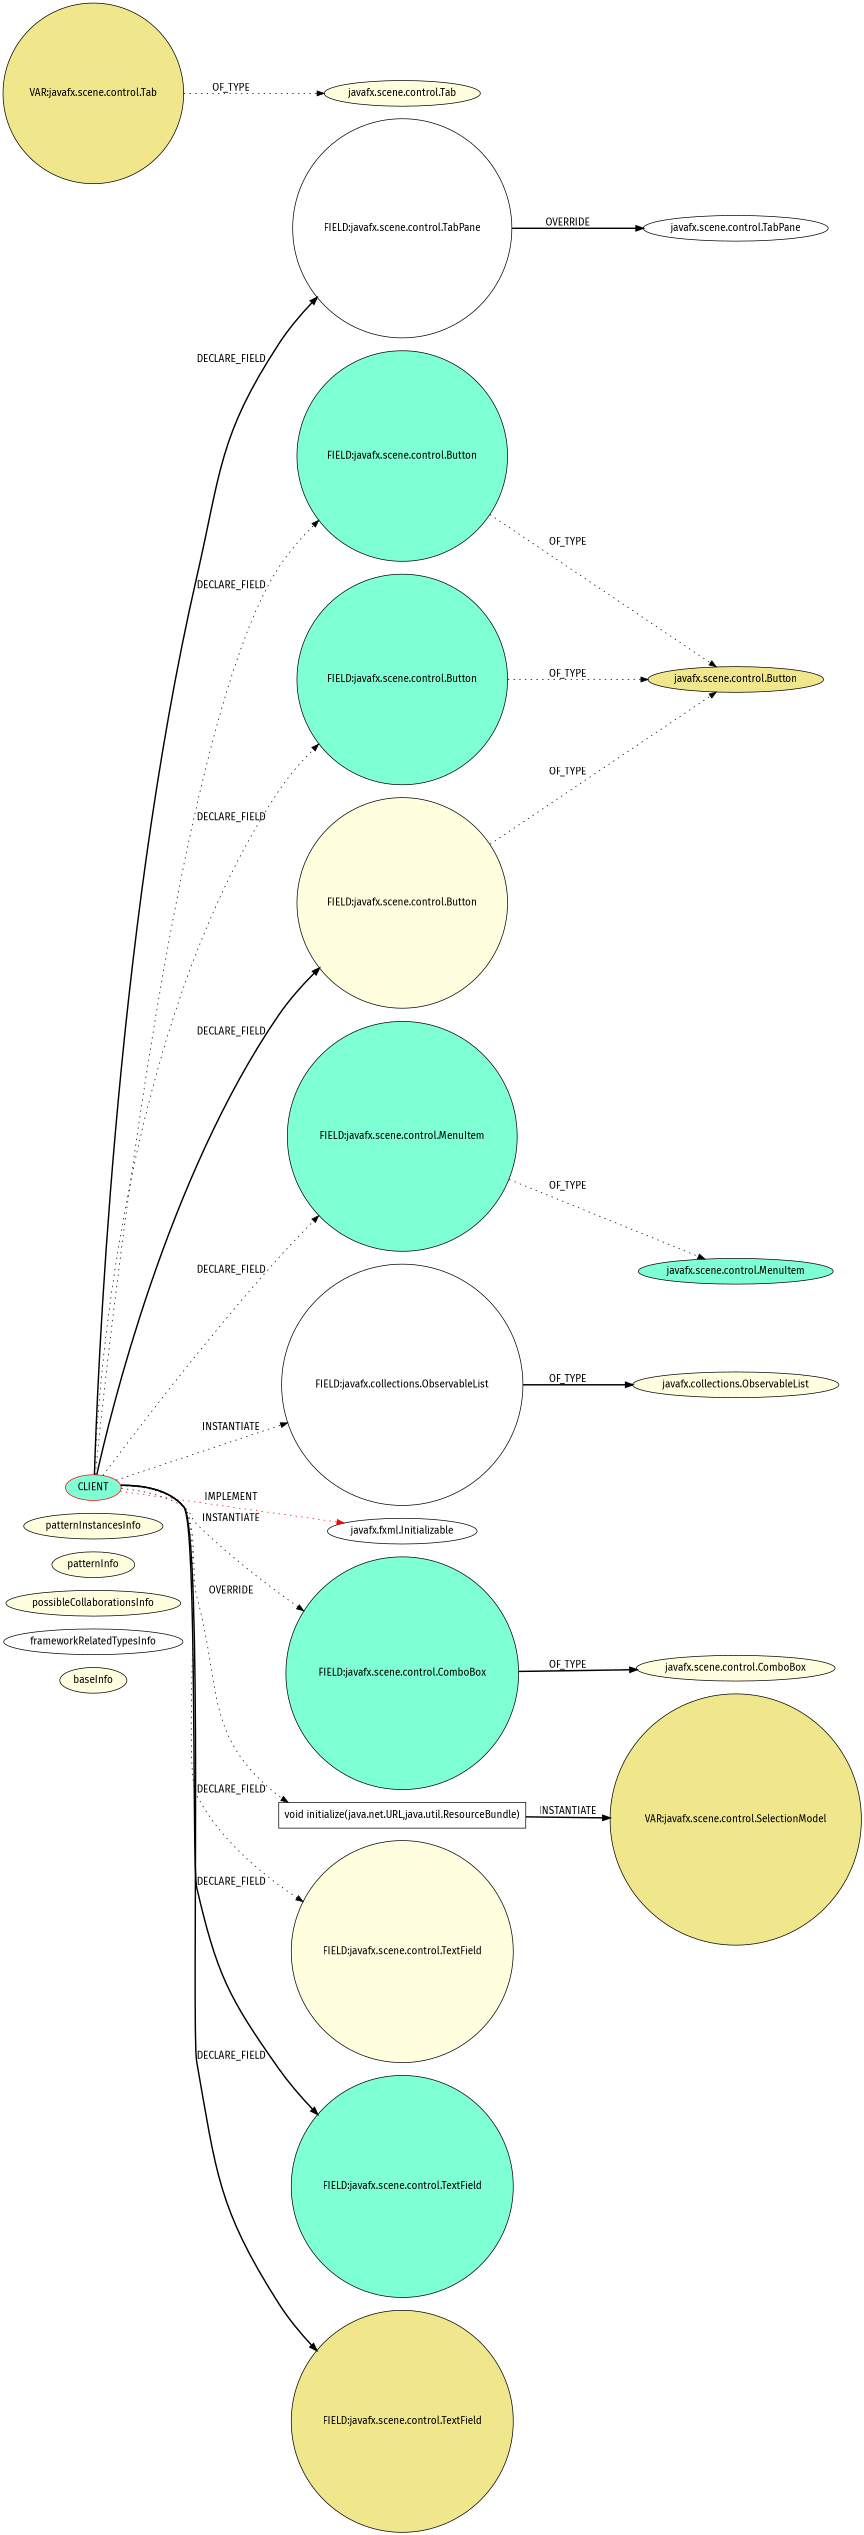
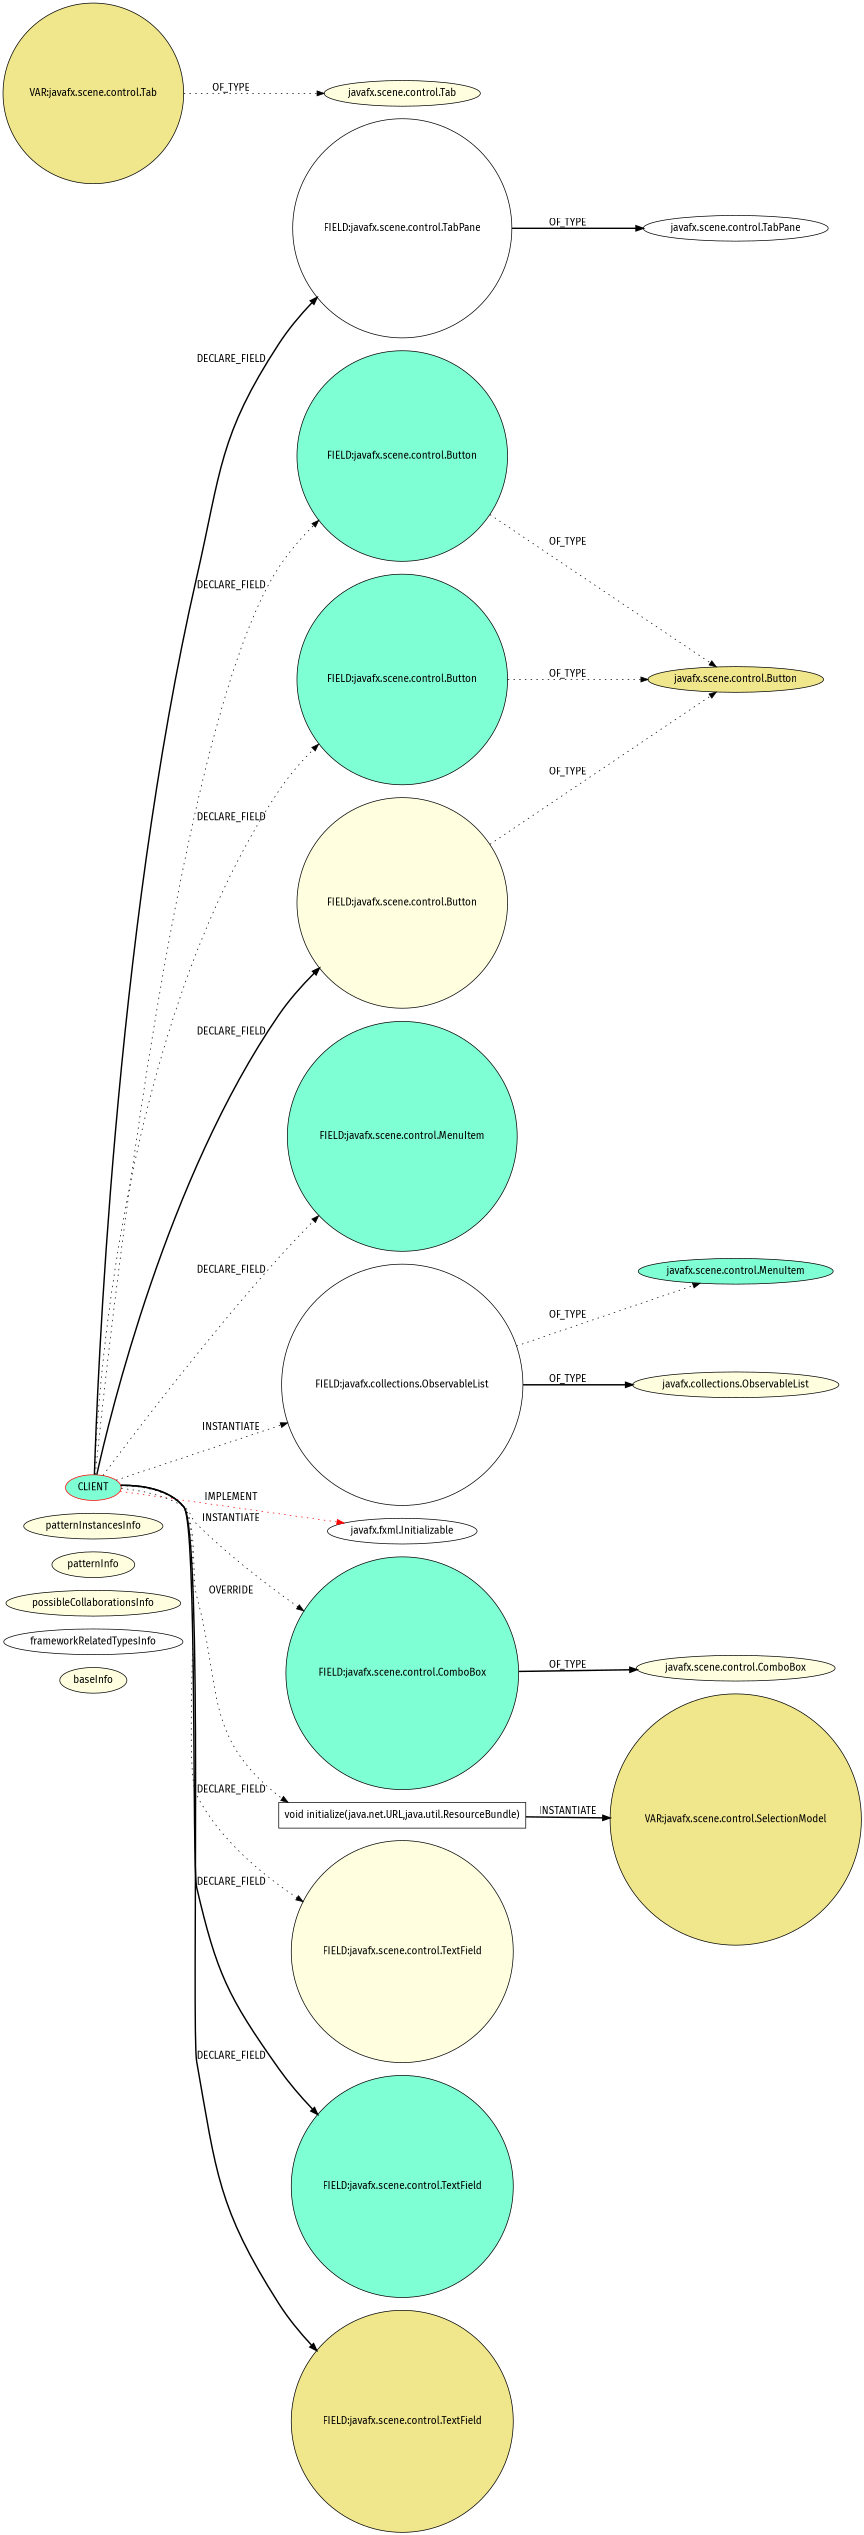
edge "FIELD:javafx.scene.control.TabPane" -> "javafx.scene.control.TabPane": label "OVERRIDE" -> "OF_TYPE"
edge "FIELD:javafx.scene.control.MenuItem" -> "javafx.scene.control.MenuItem": now "FIELD:javafx.collections.ObservableList" -> "javafx.scene.control.MenuItem"
